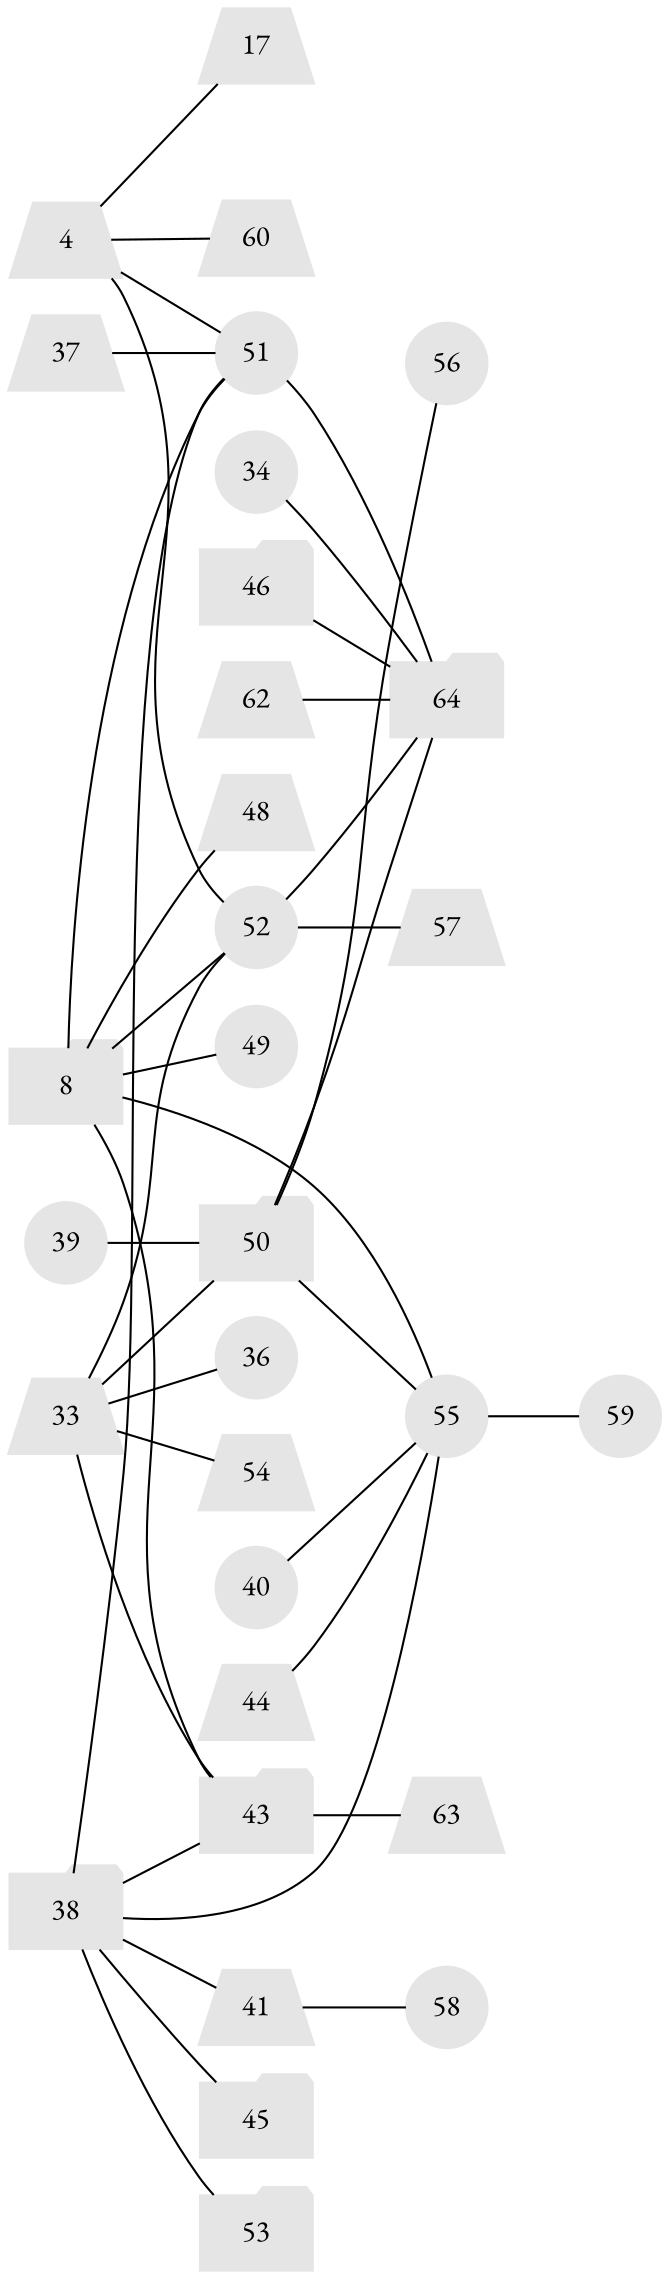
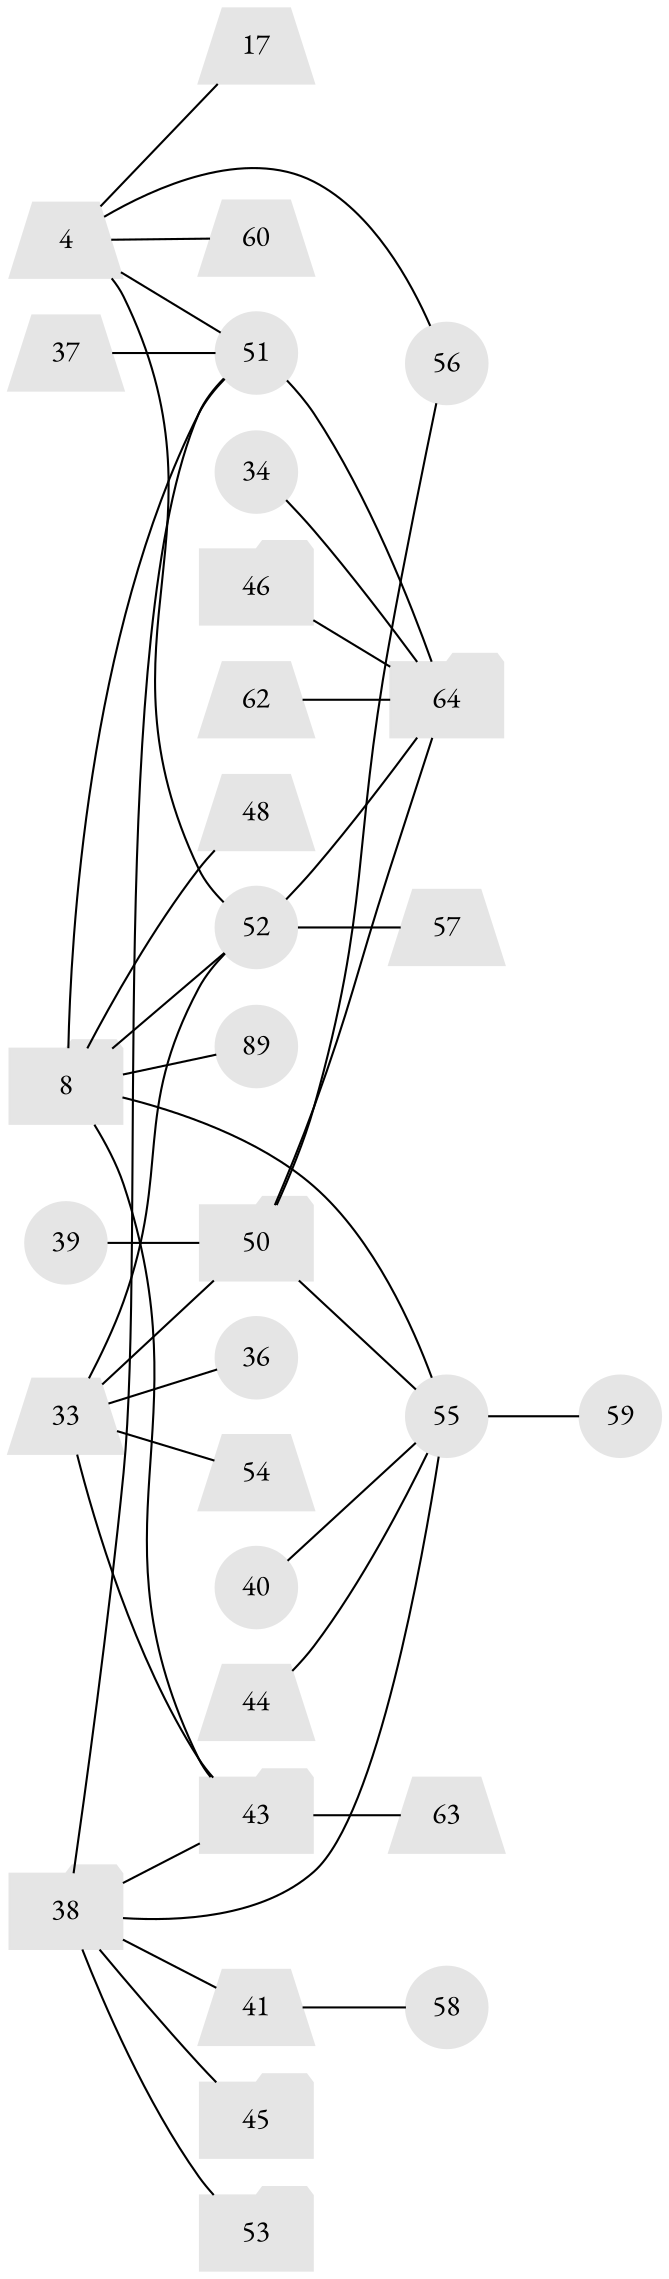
edge "4" -- "56": added
node "49": label "49" -> "89"
